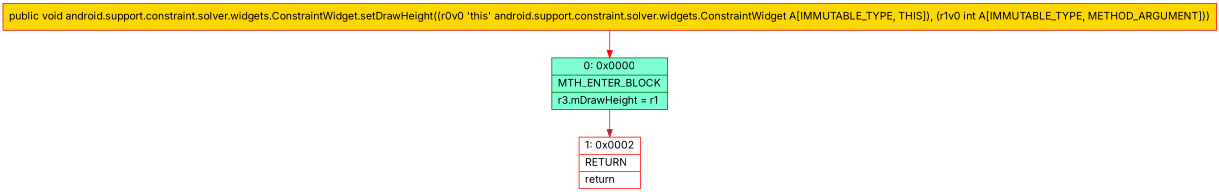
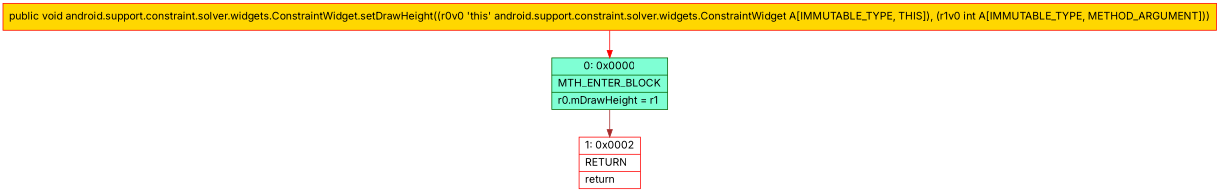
node "0: 0x0000": text "r3.mDrawHeight = r1" -> "r0.mDrawHeight = r1"
